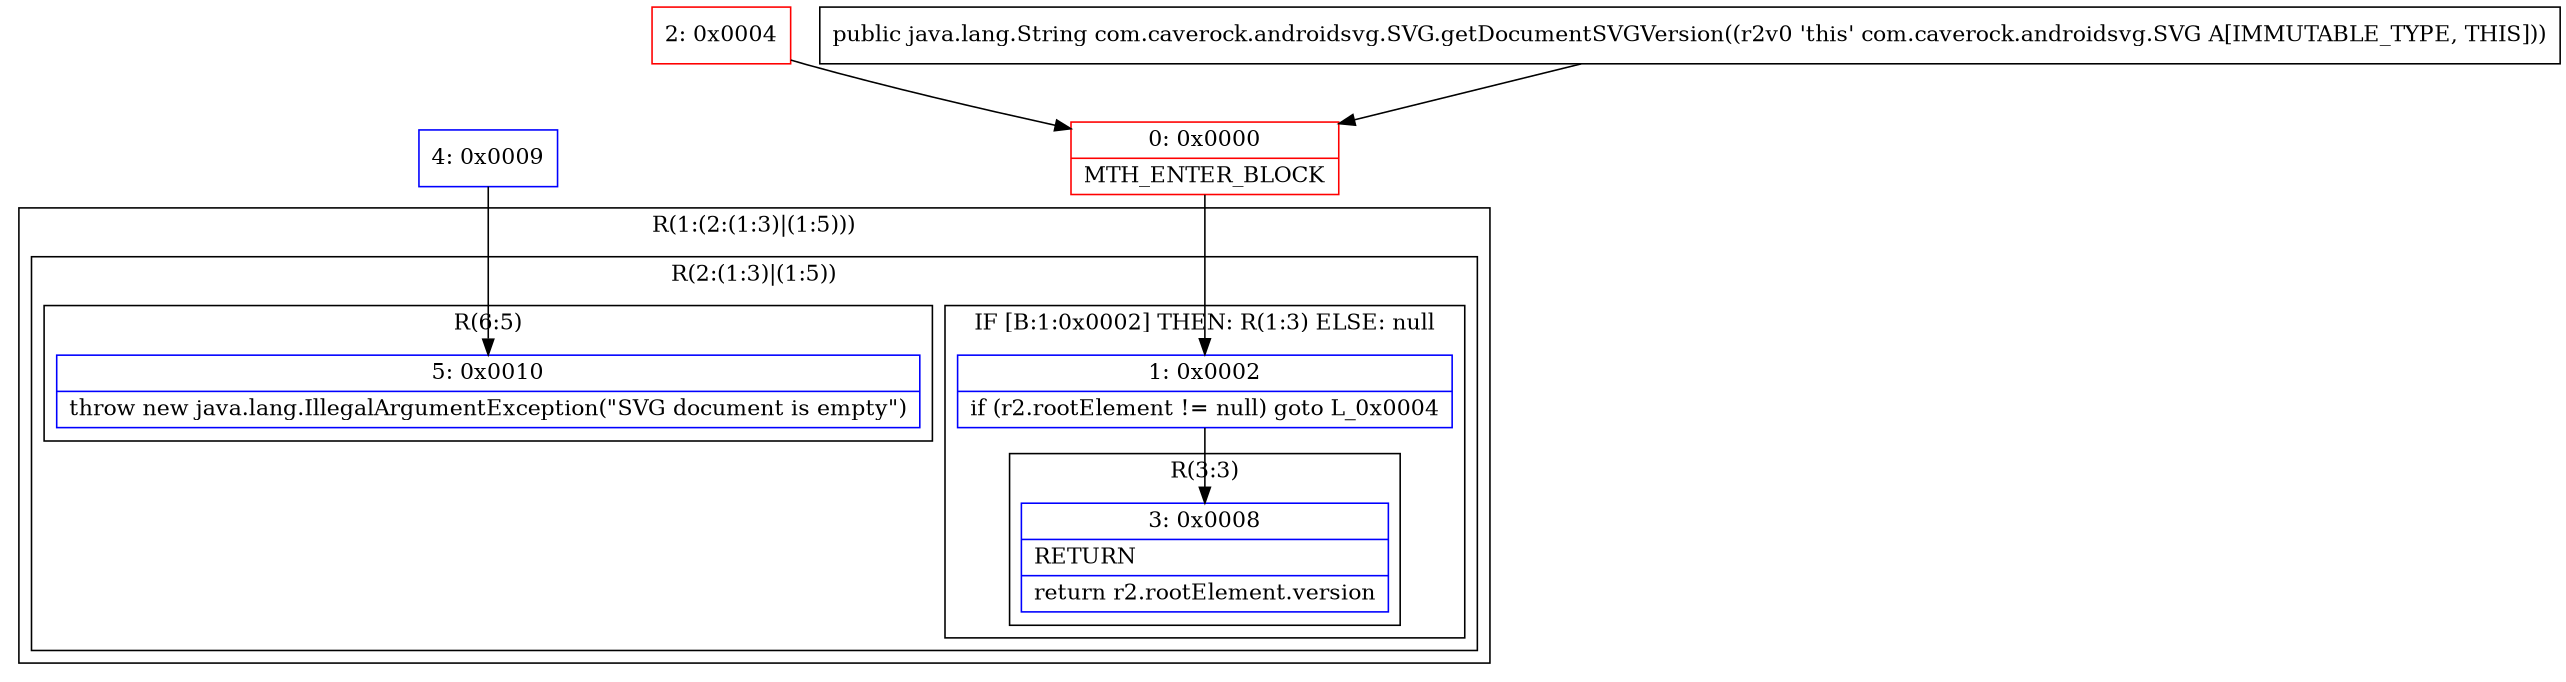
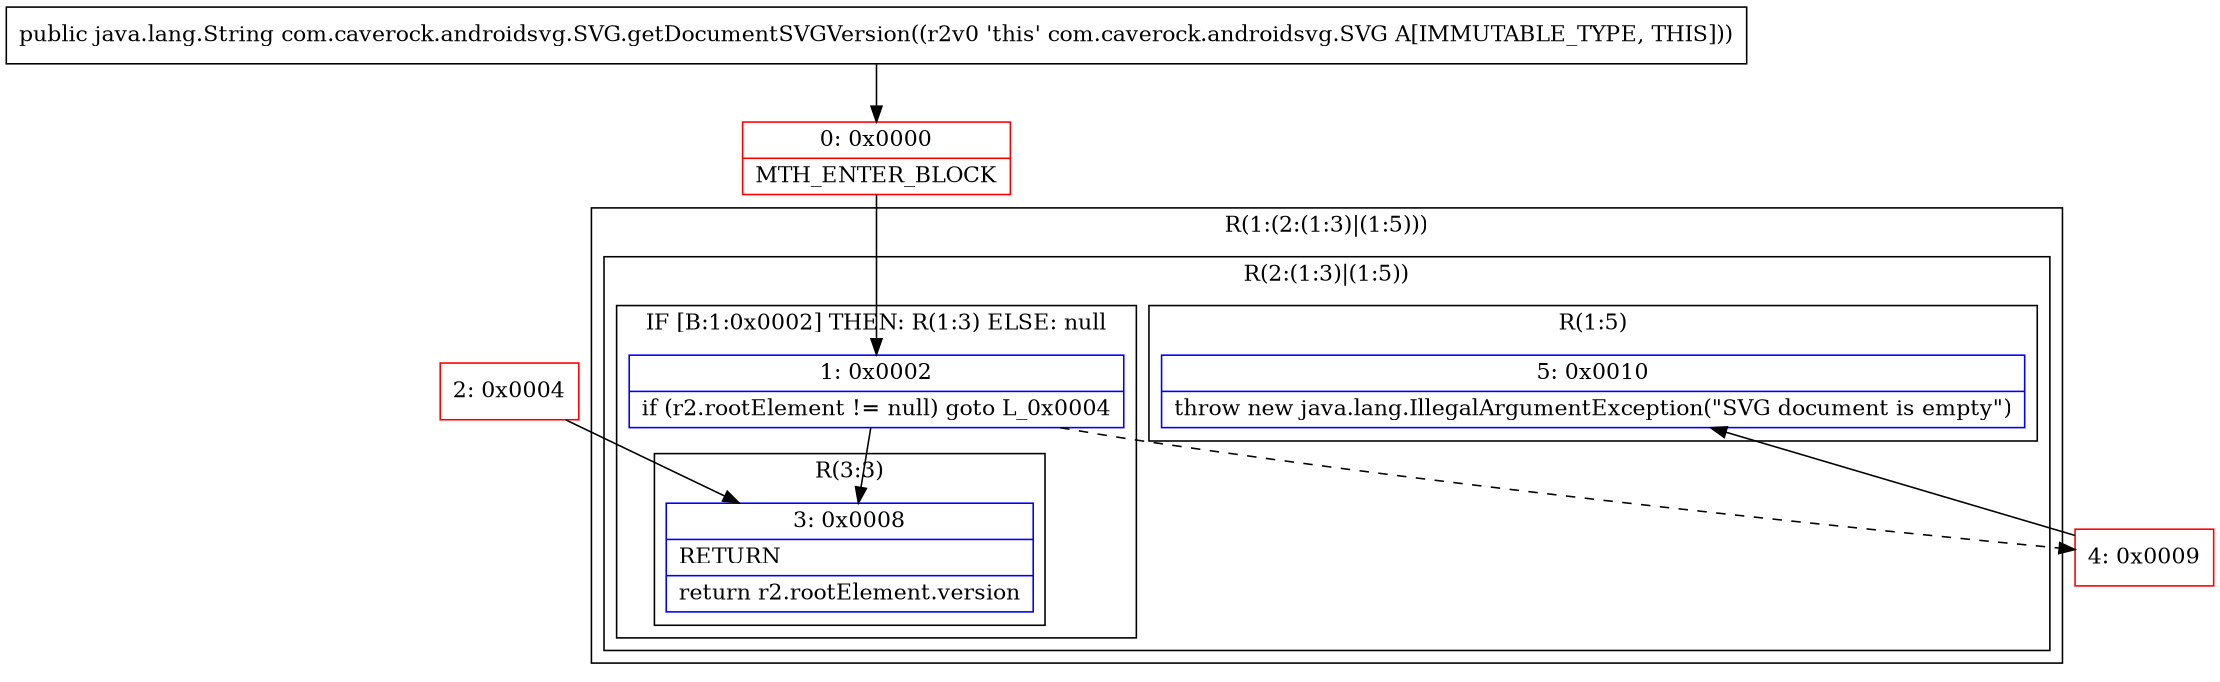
edge "2: 0x0004" -> "0: 0x0000": now "2: 0x0004" -> "3: 0x0008"
node "4: 0x0009": color blue -> red
cluster "R(6:5)": label "R(6:5)" -> "R(1:5)"
edge "1: 0x0002" -> "4: 0x0009": added
